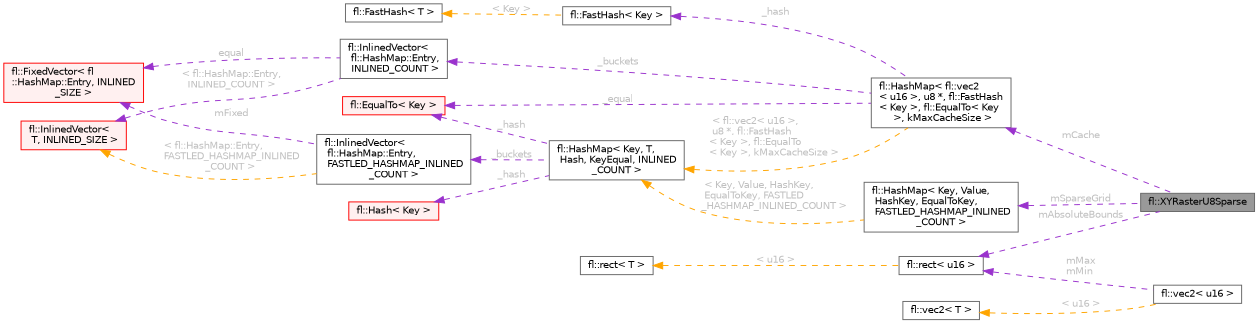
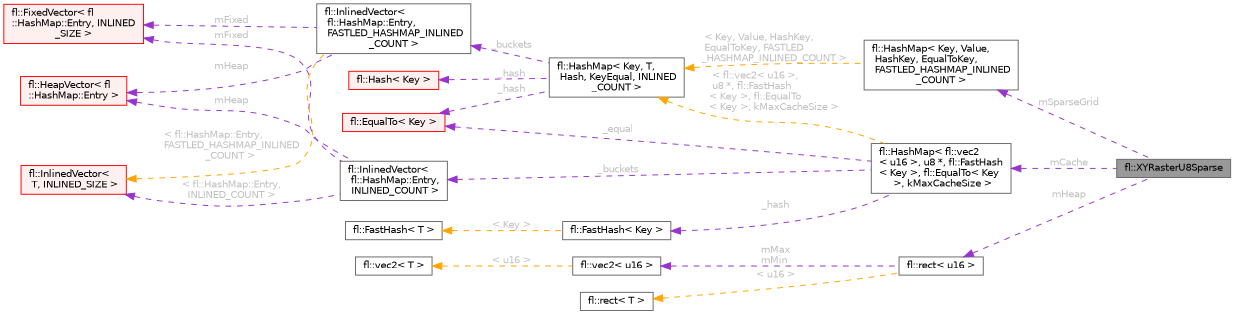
edge "fl::InlinedVector< fl::HashMap::Entry, INLINED_COUNT >" -> "fl::FixedVector< fl ::HashMap::Entry, INLINED _SIZE >": label " equal" -> " mFixed"
node "fl::HeapVector< fl ::HashMap::Entry >": added
edge "fl::XYRasterU8Sparse" -> "fl::rect< u16 >": label " mAbsoluteBounds" -> " mHeap"
edge "fl::vec2< u16 >" -> "fl::rect< u16 >": reversed
